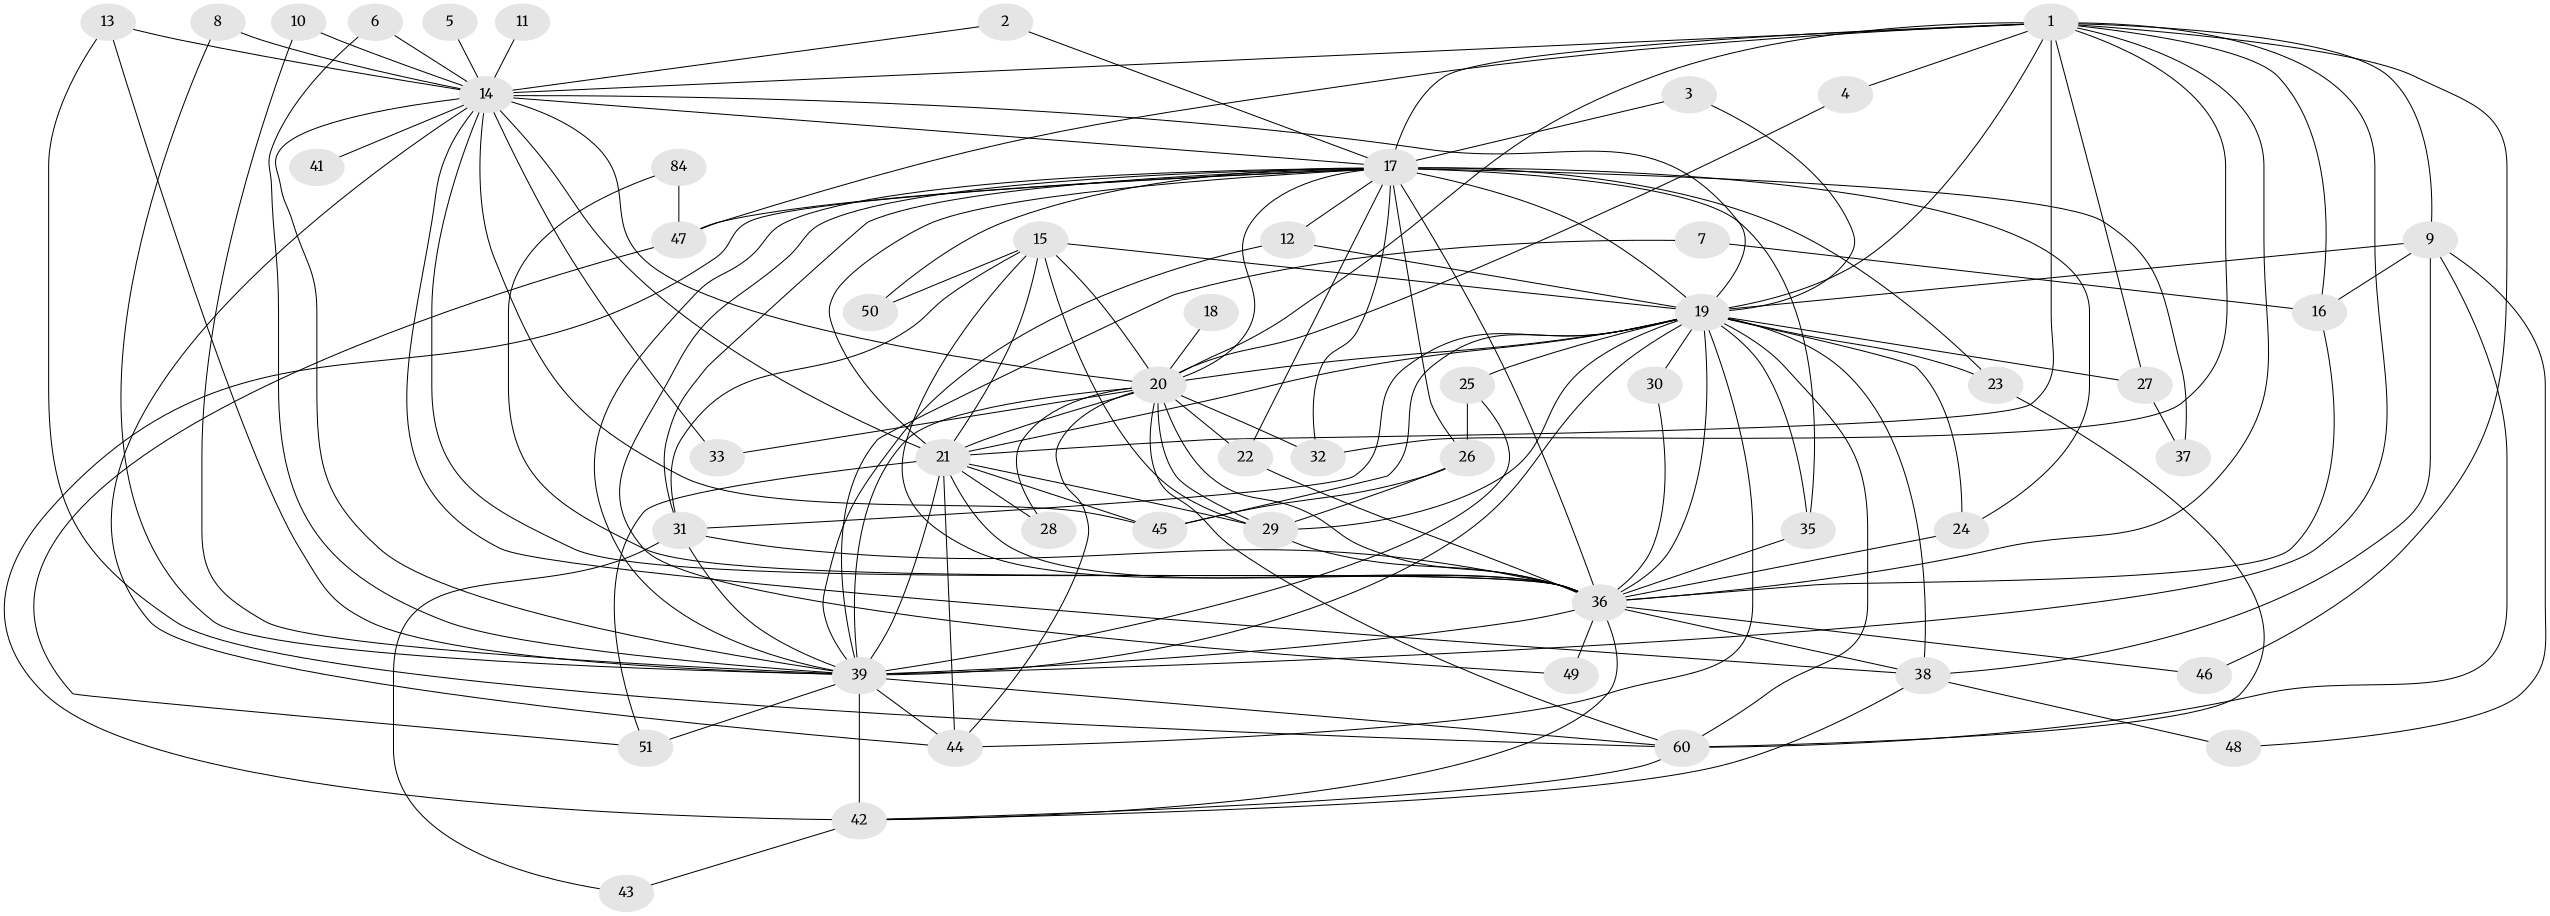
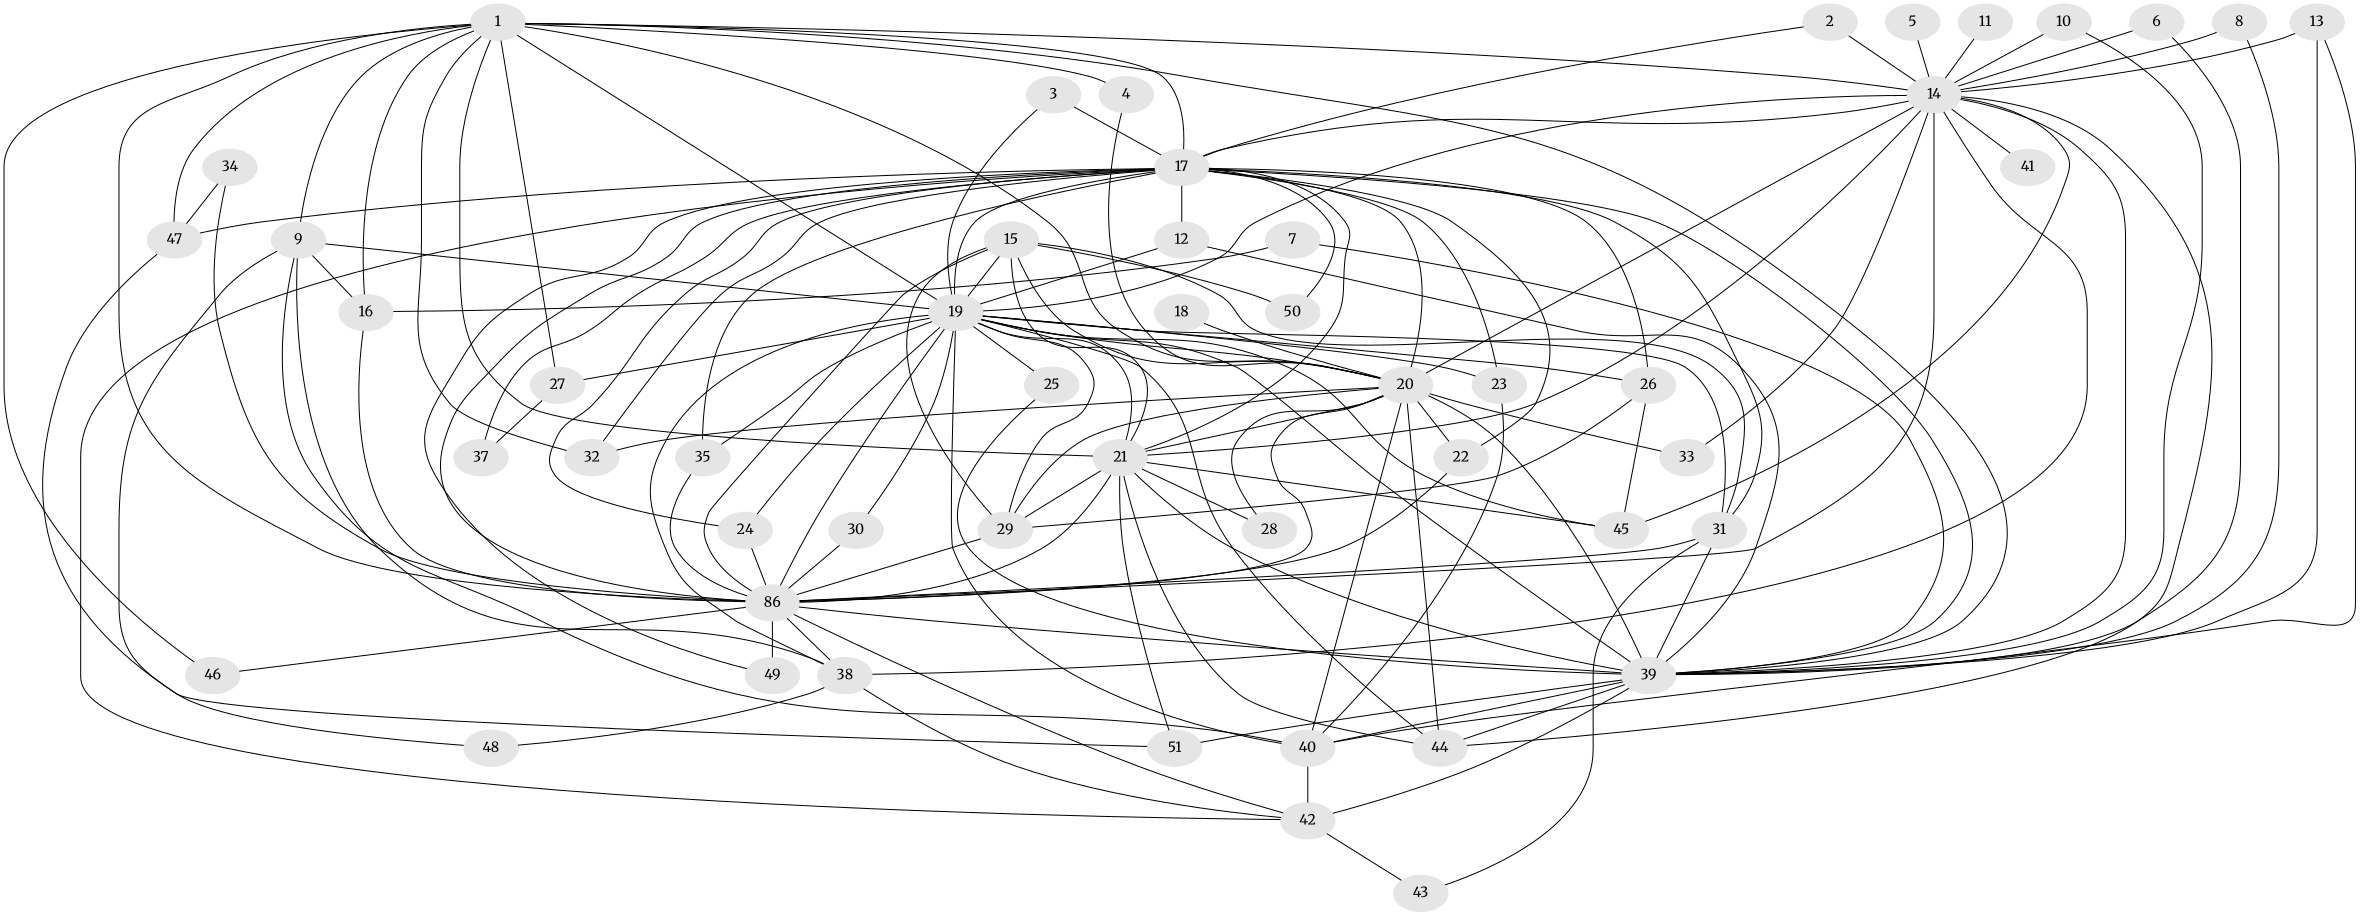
node "84": label "84" -> "34"
edge "25" -- "26": now "19" -- "26"
node "36": label "36" -> "86"
node "60": label "60" -> "40"
